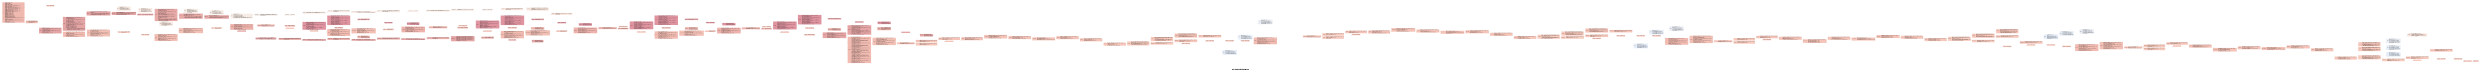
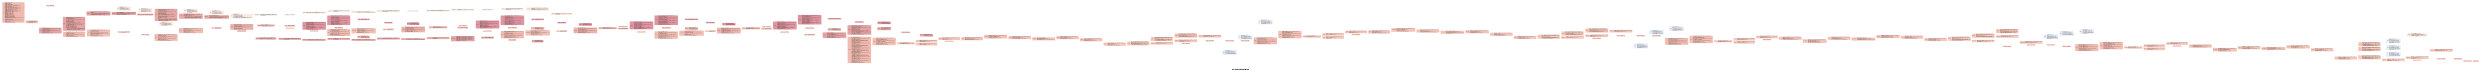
node "if.then294:": added
